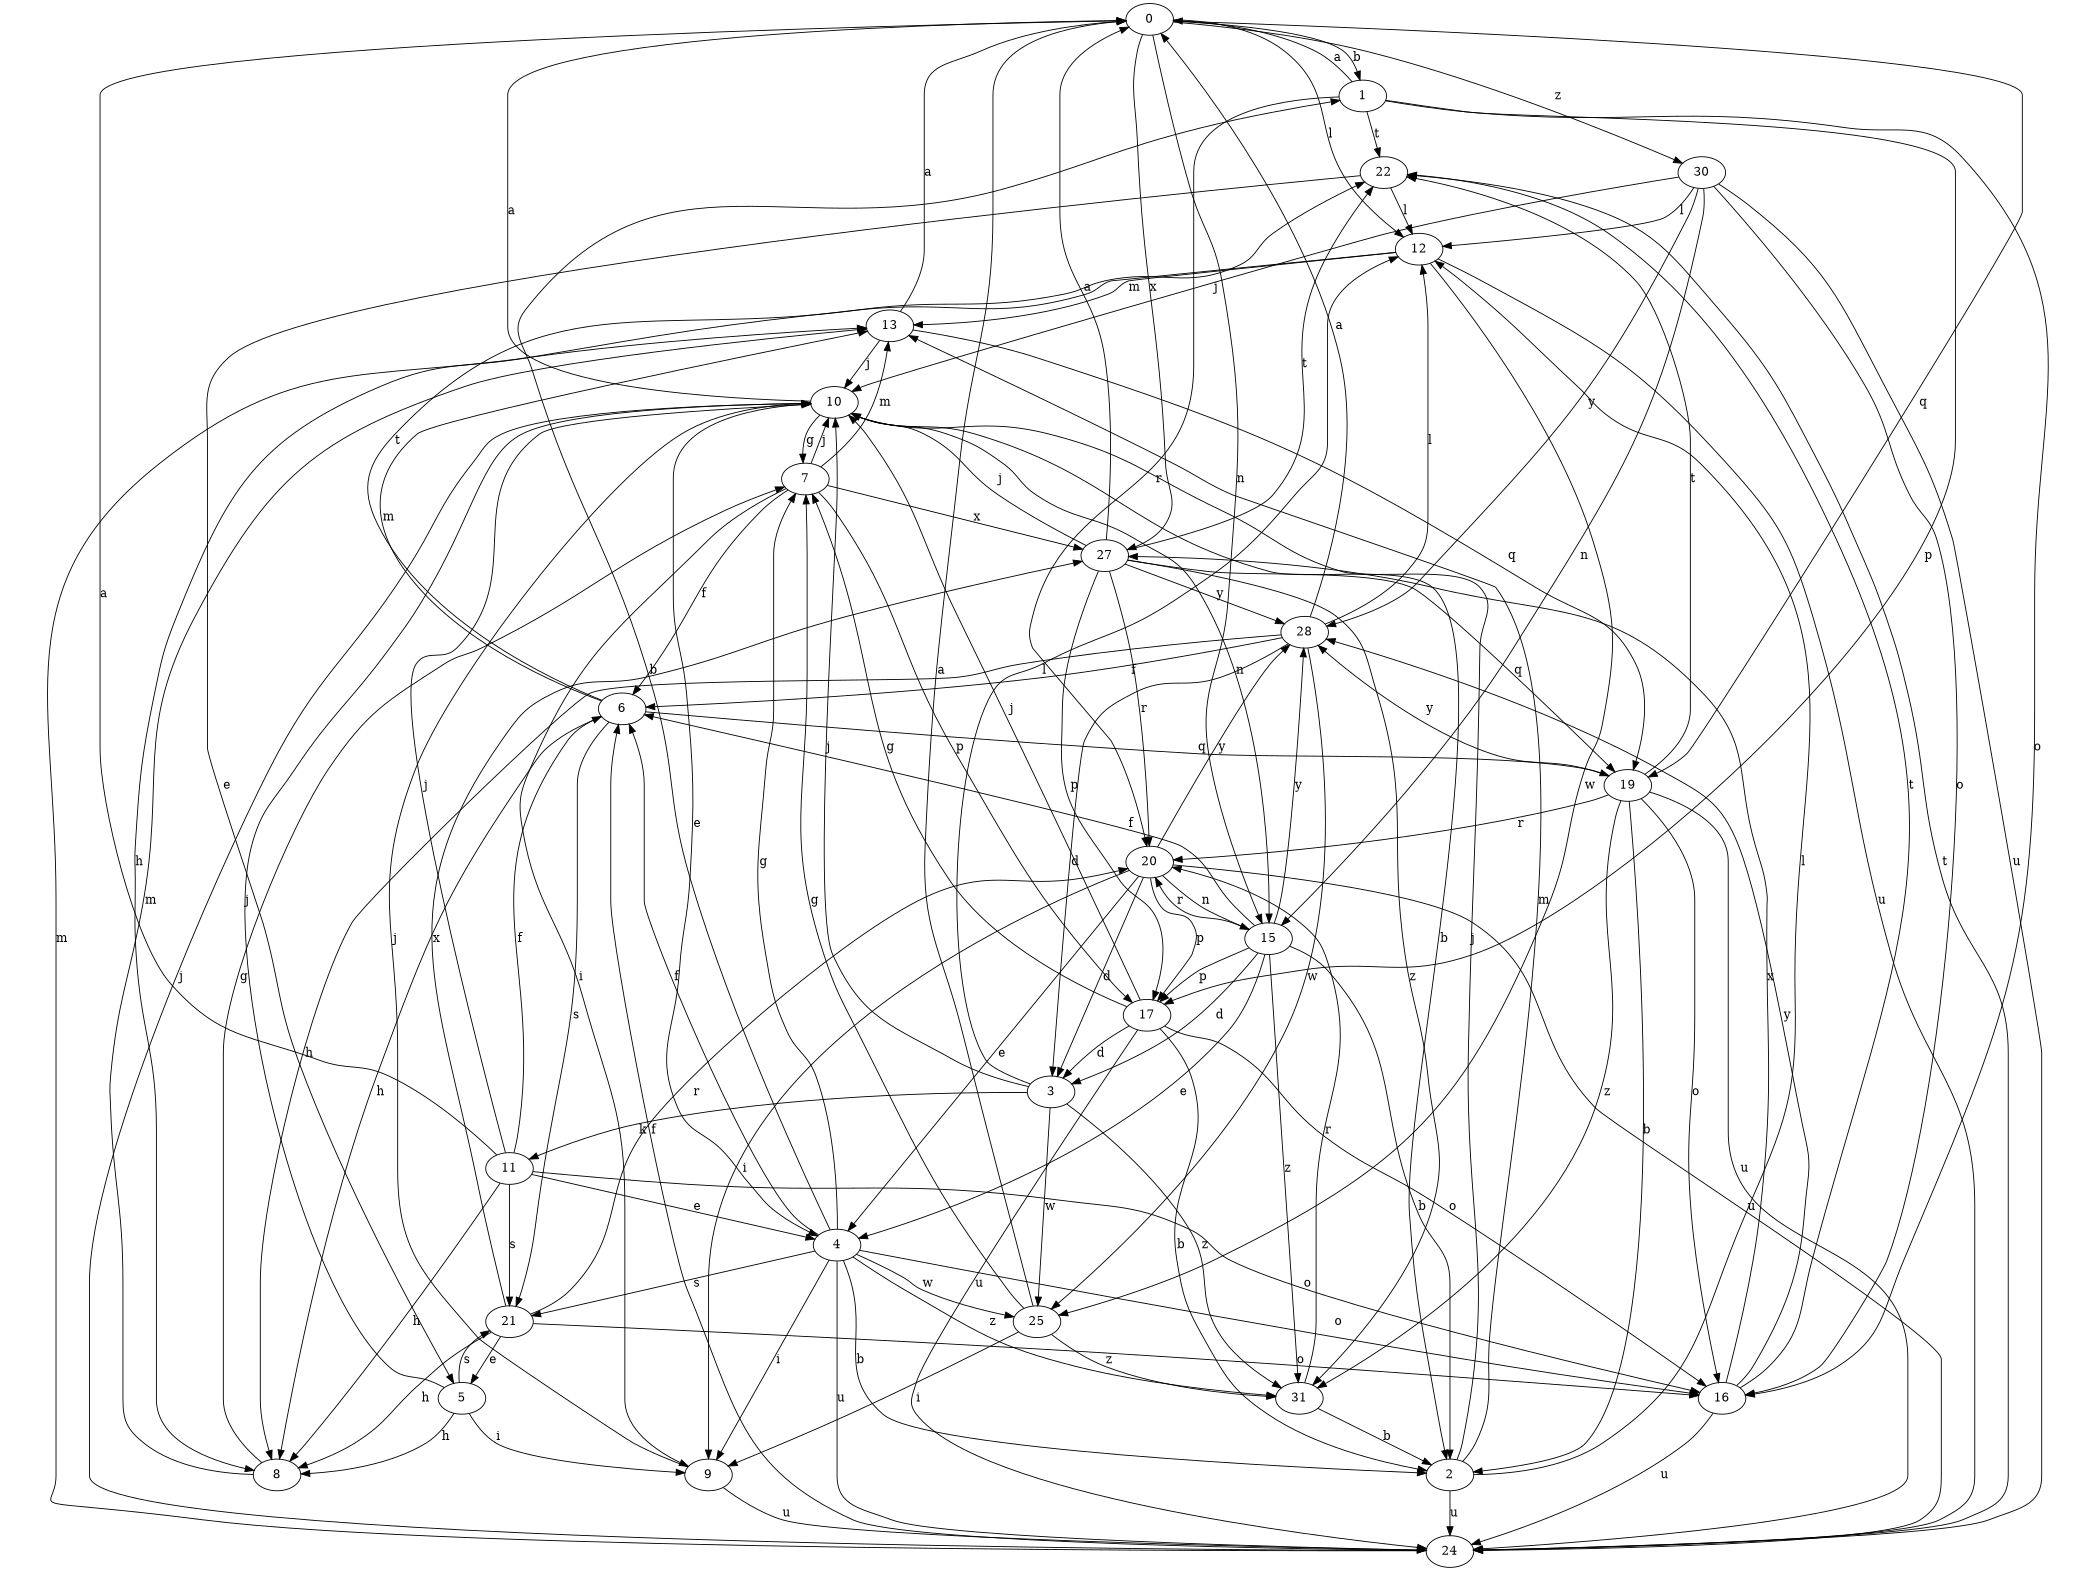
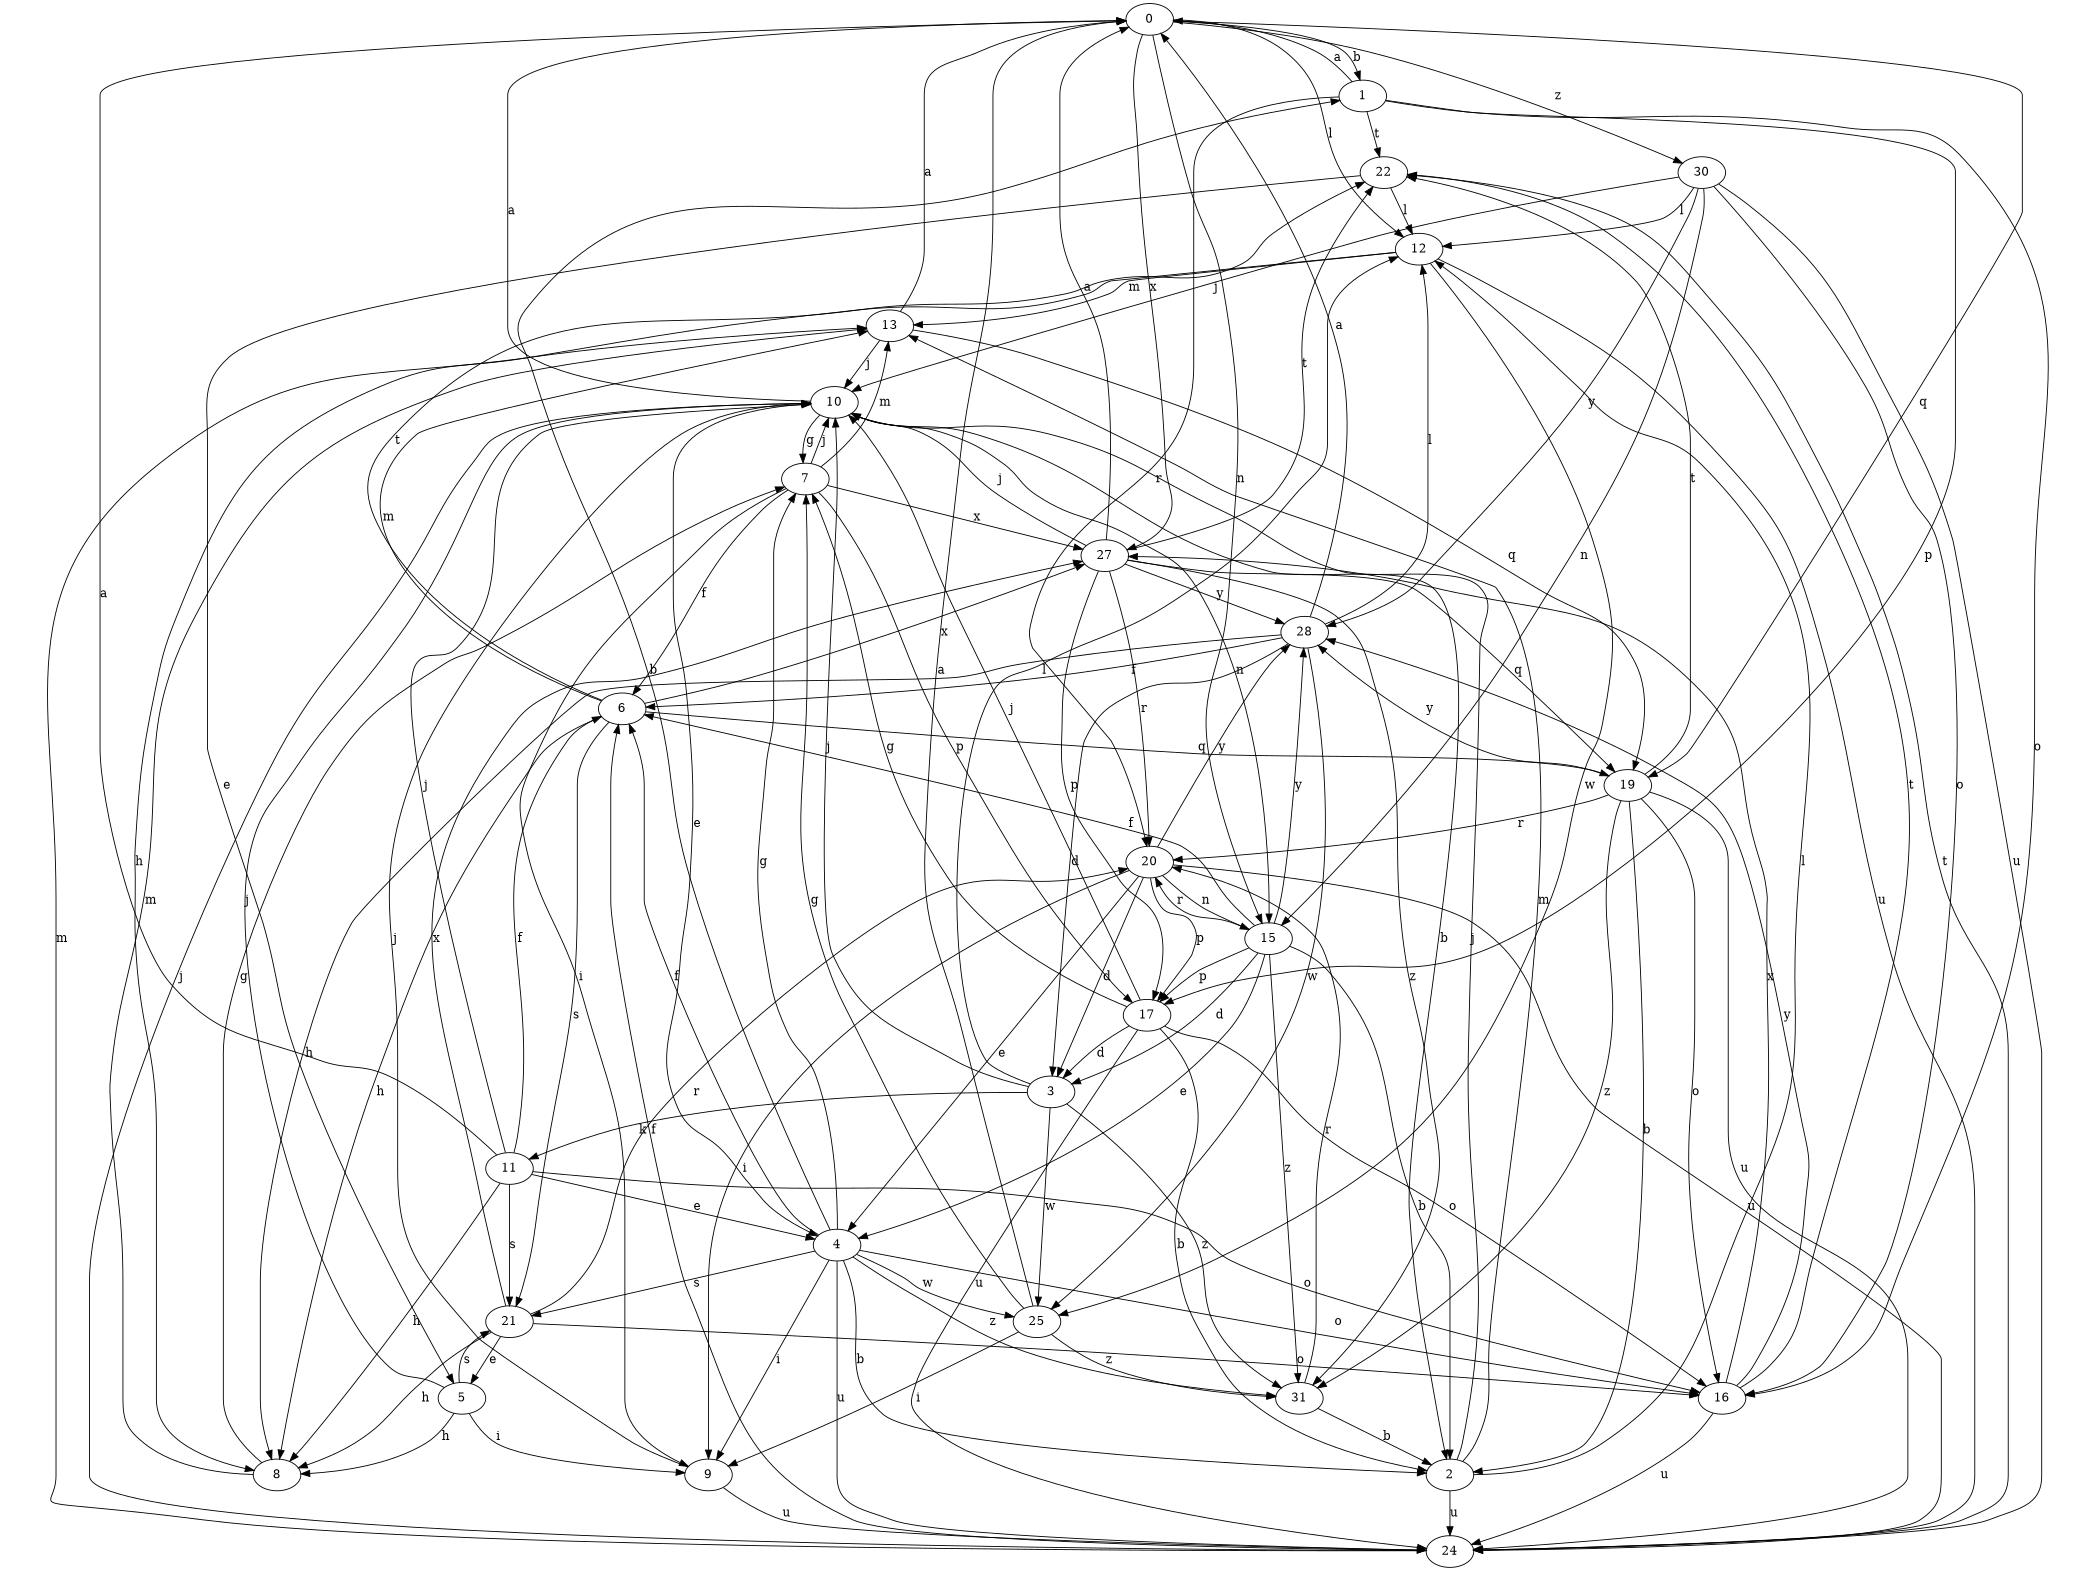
edge "6" -> "27": added, label "x"
